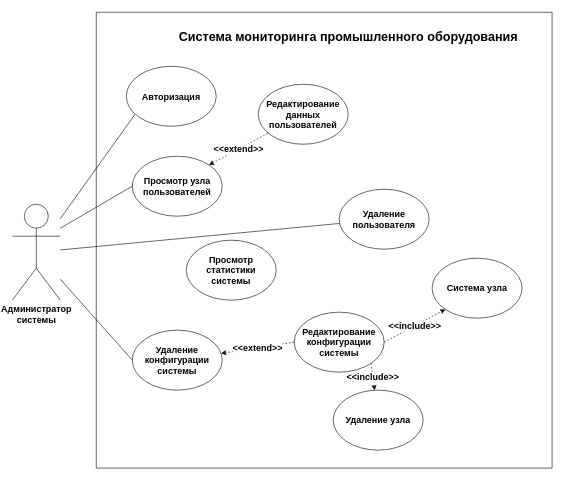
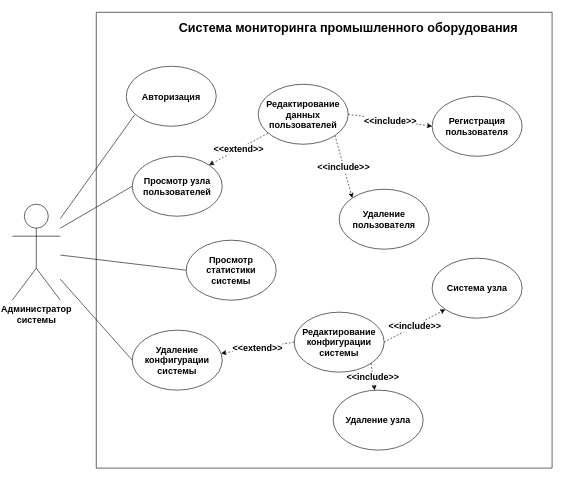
node "Система мониторинга промышленного оборудования": moved (348, 36) -> (348, 27)
edge "Редактирование данных пользователей" -> "Регистрация пользователя": added, label "<<include>>"
node "Регистрация пользователя": added
edge "Редактирование данных пользователей" -> "Удаление пользователя": added, label "<<include>>"
edge "Удаление пользователя" -- "Администраторсистемы": now "Просмотр статистики системы" -- "Администраторсистемы"
